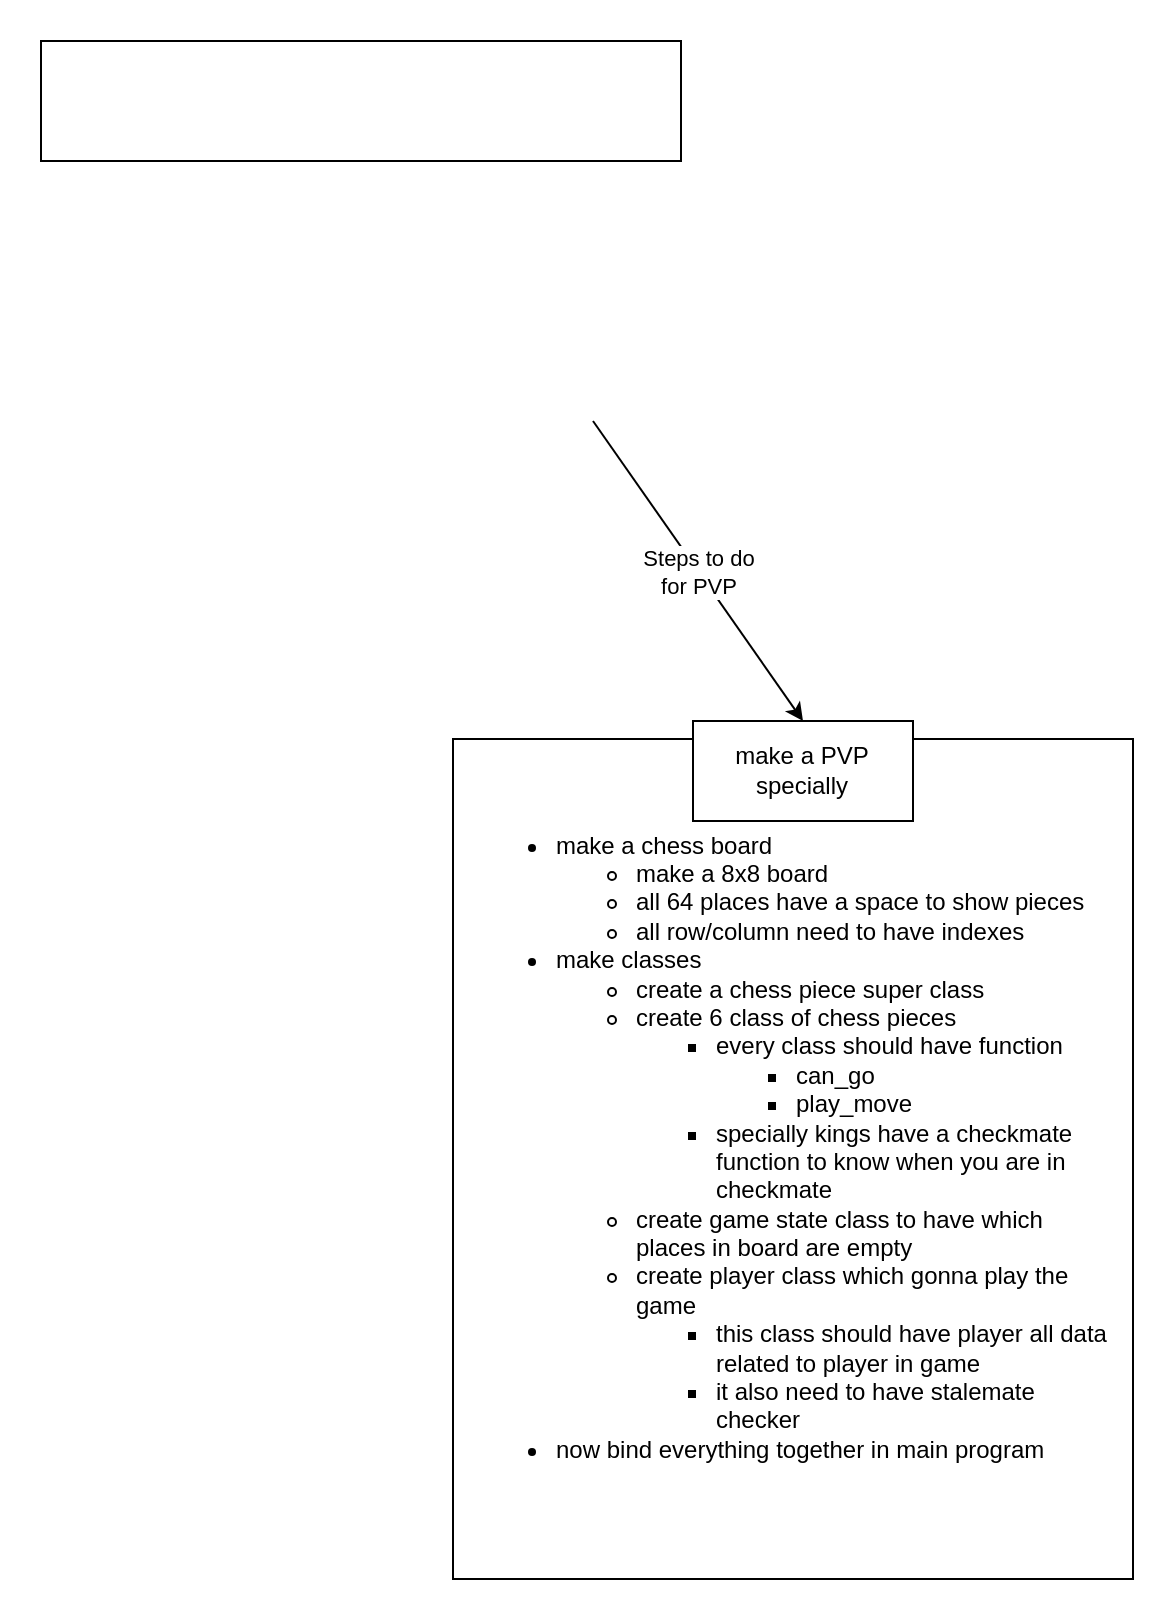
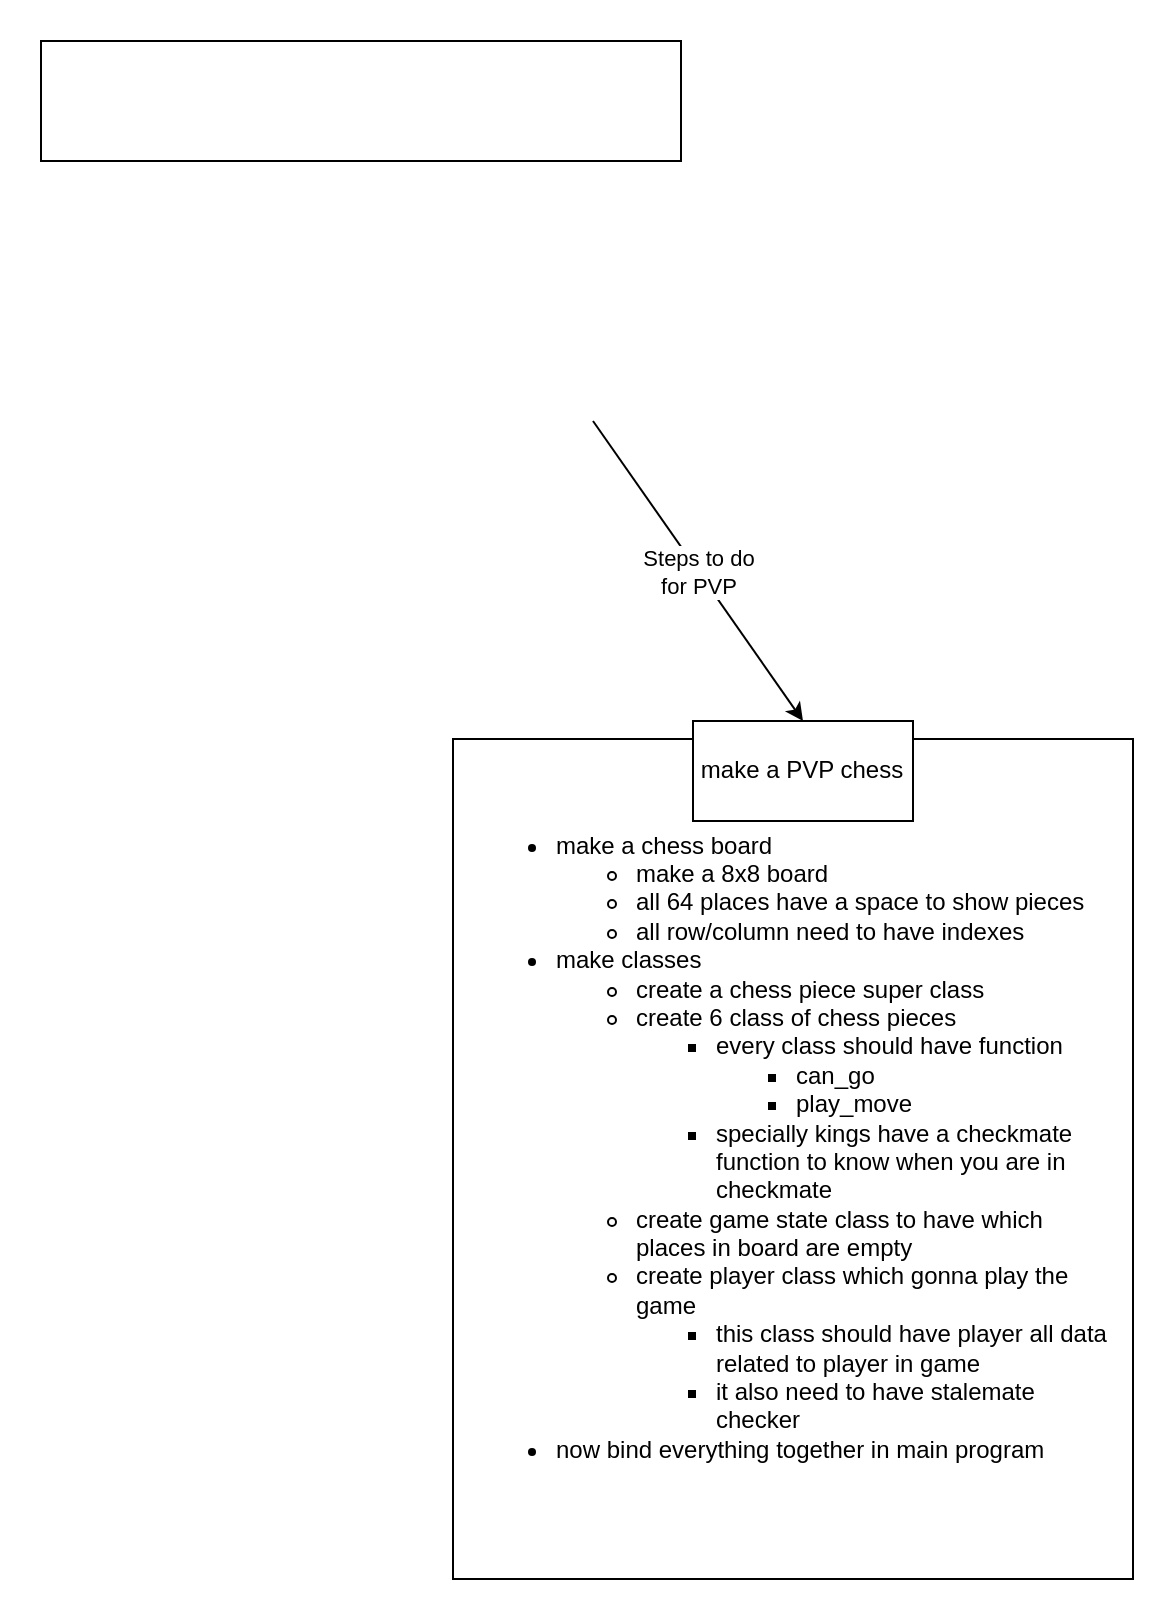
node "make a PVP specially": label "make a PVP specially" -> "make a PVP chess"
